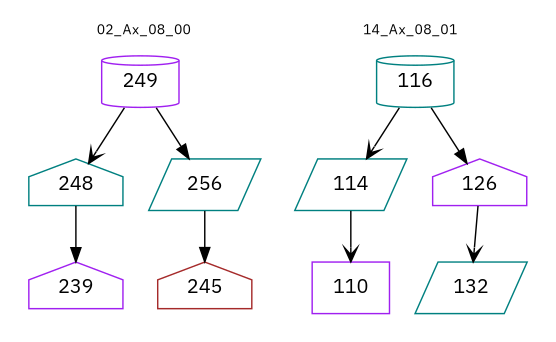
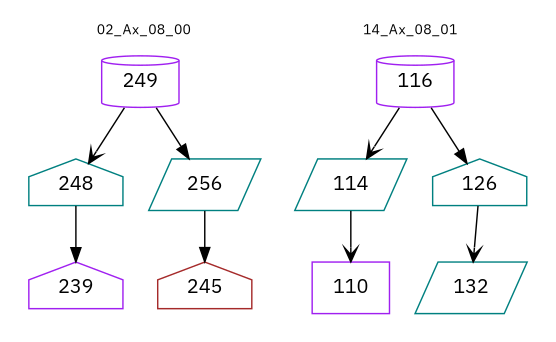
node "116": color teal -> purple
node "126": color purple -> teal
